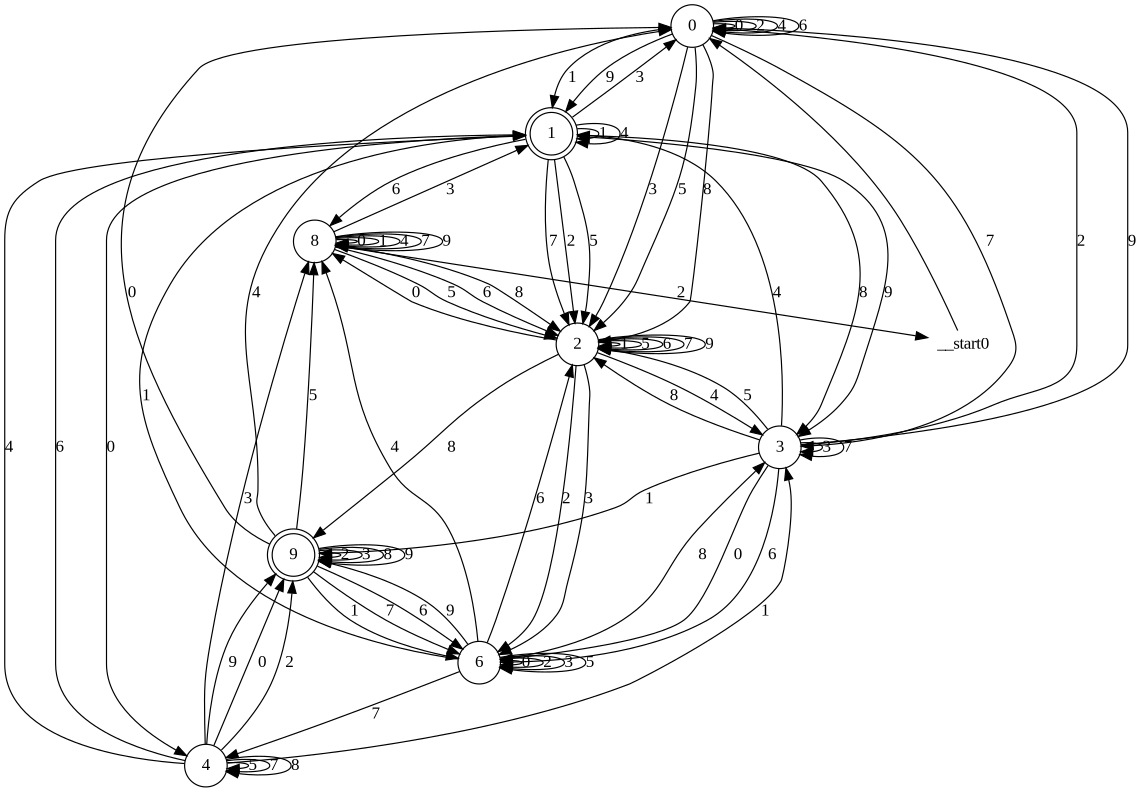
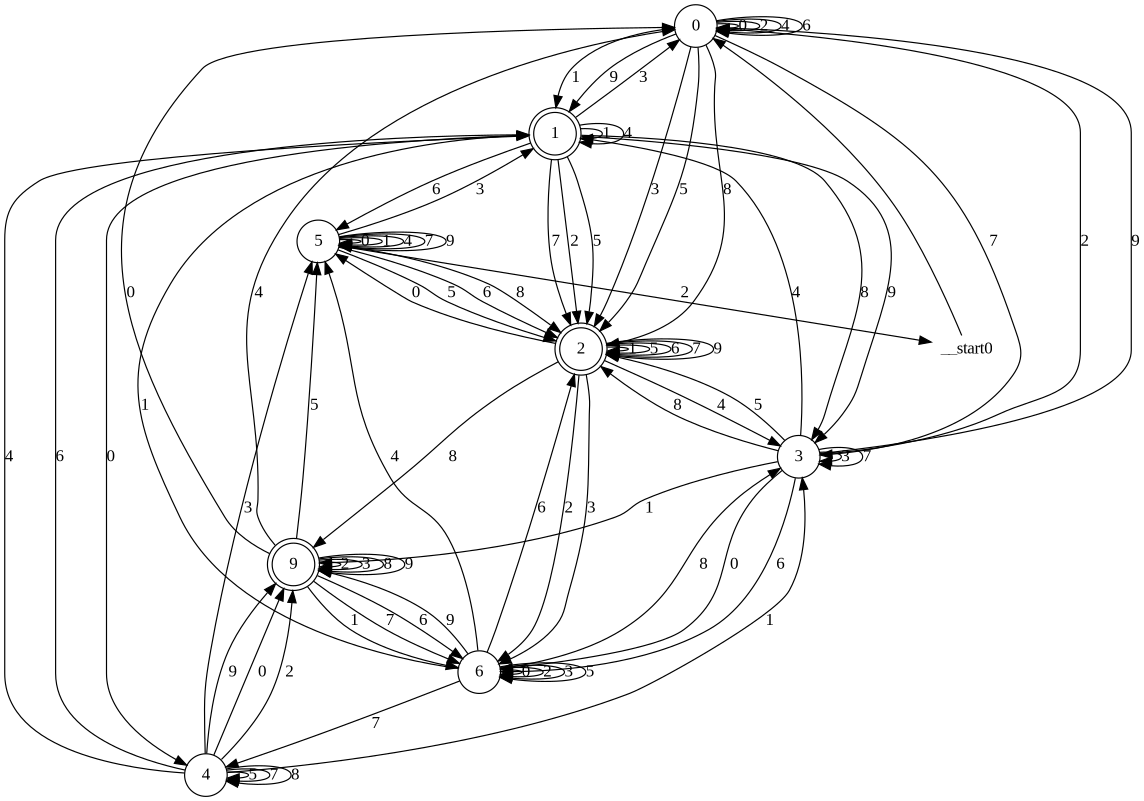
node "8": label "8" -> "5"
node "2": shape circle -> doublecircle
